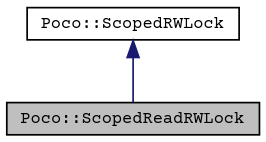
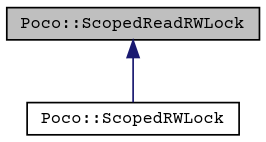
edge "Poco::ScopedReadRWLock" -> "Poco::ScopedRWLock": reversed
